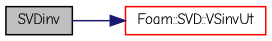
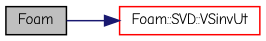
node "SVDinv": label "SVDinv" -> "Foam"
